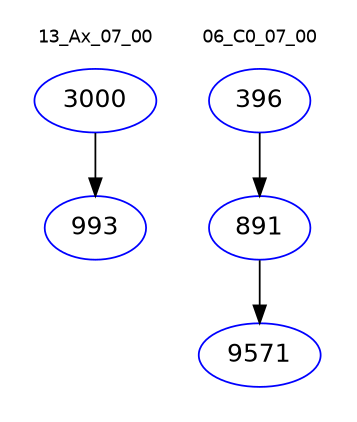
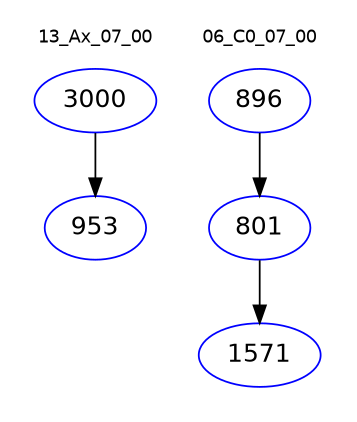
node "396": label "396" -> "896"
node "993": label "993" -> "953"
node "891": label "891" -> "801"
node "9571": label "9571" -> "1571"
